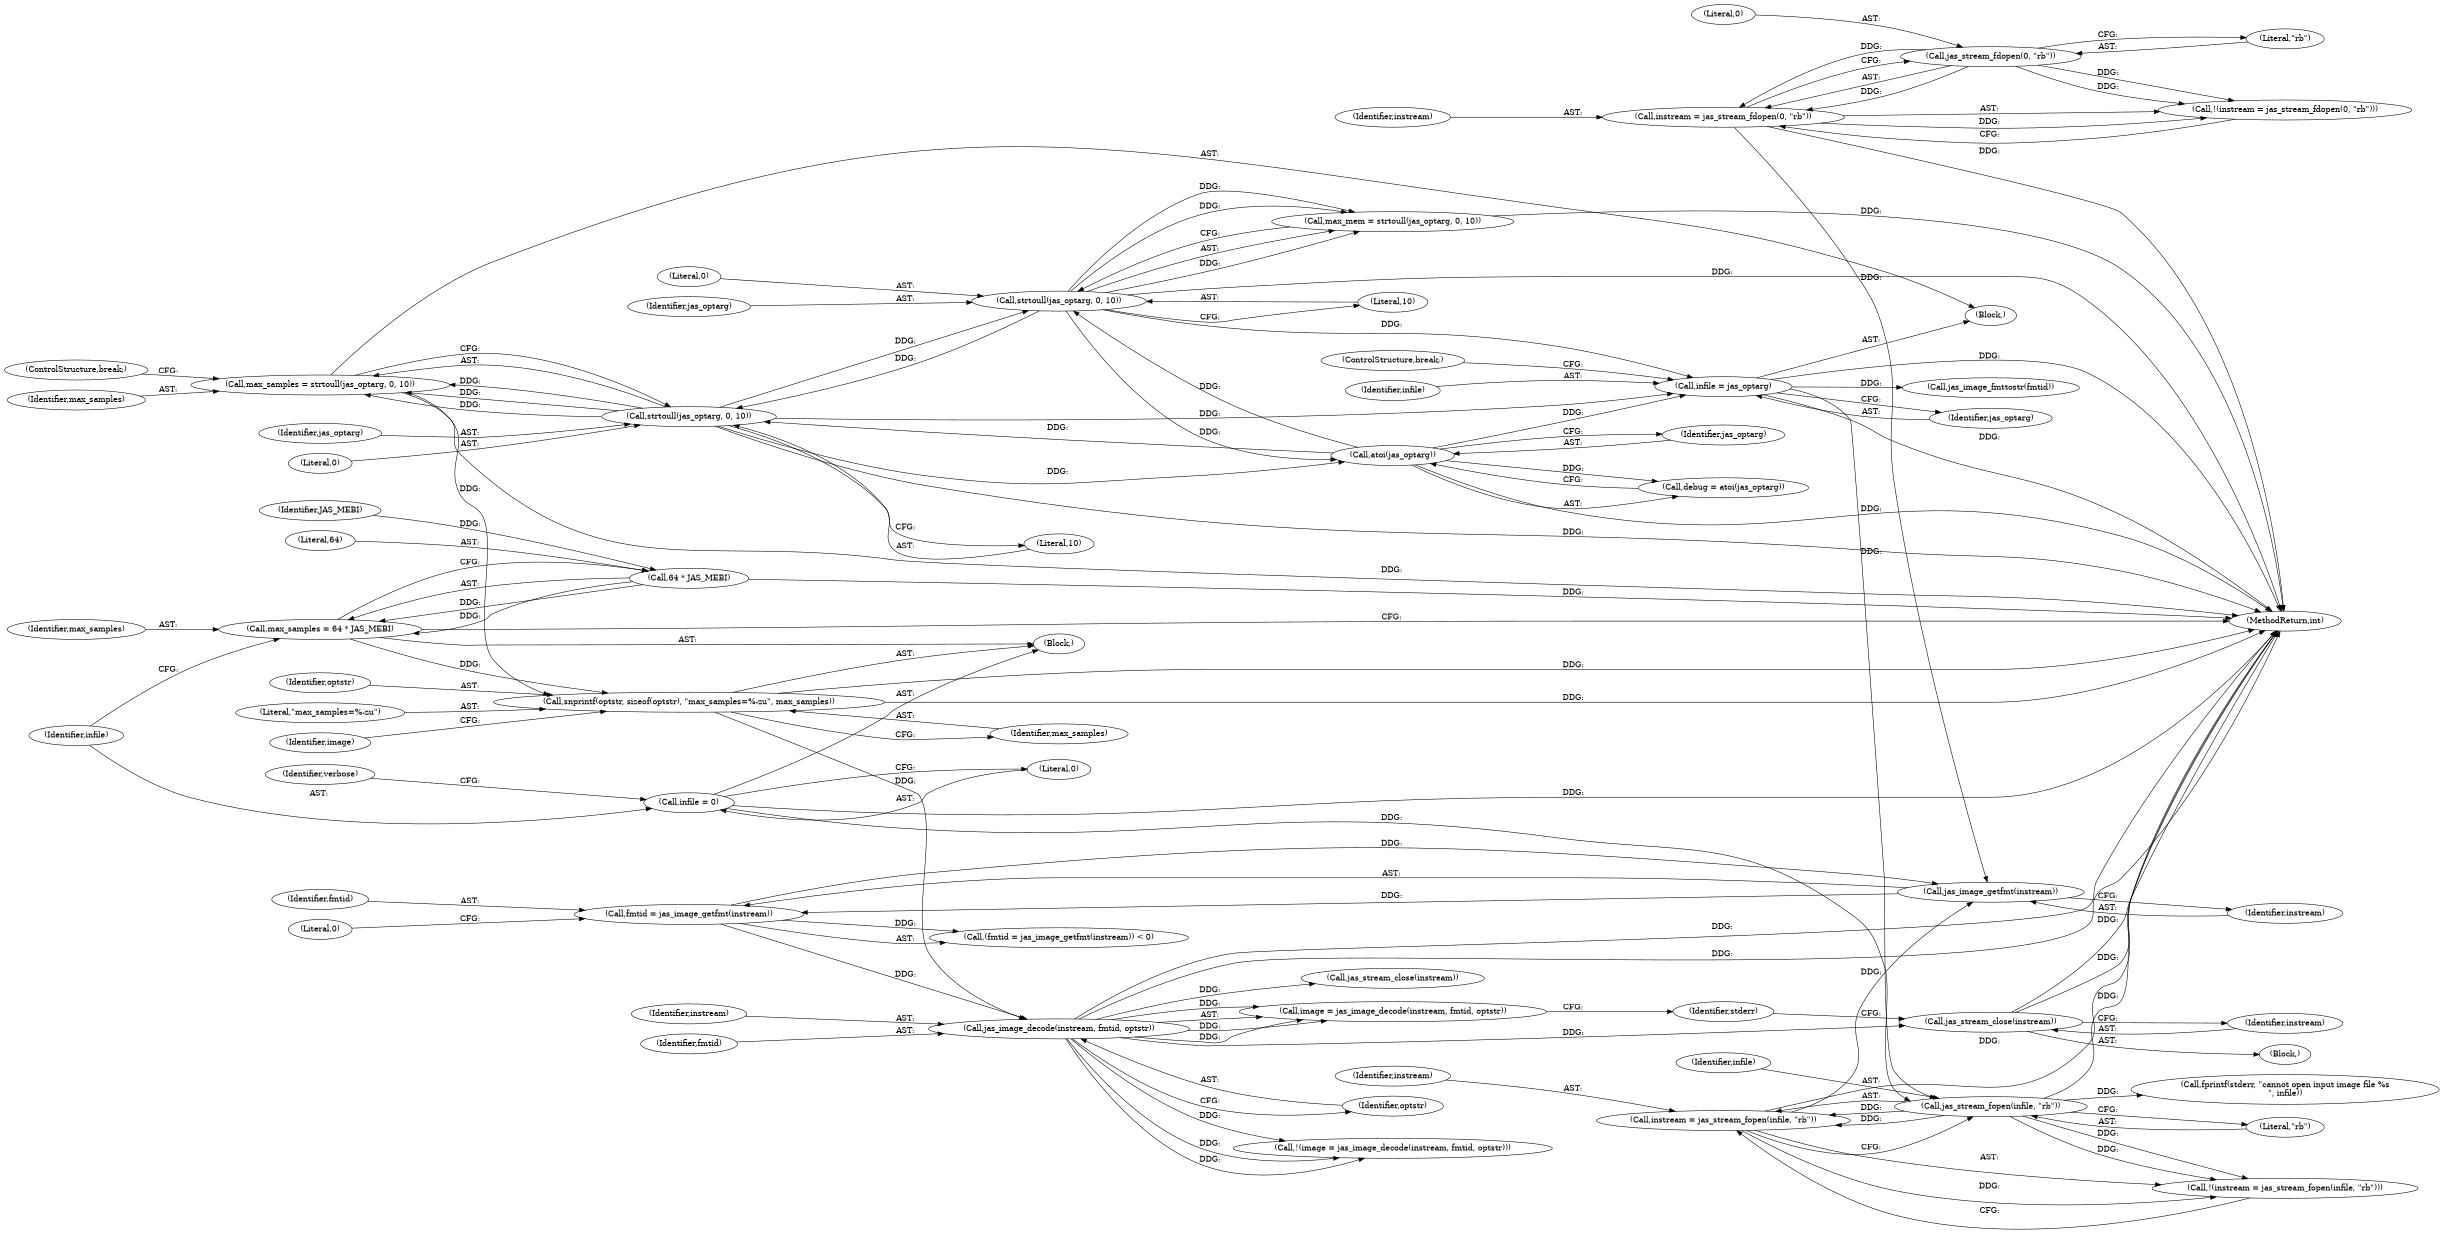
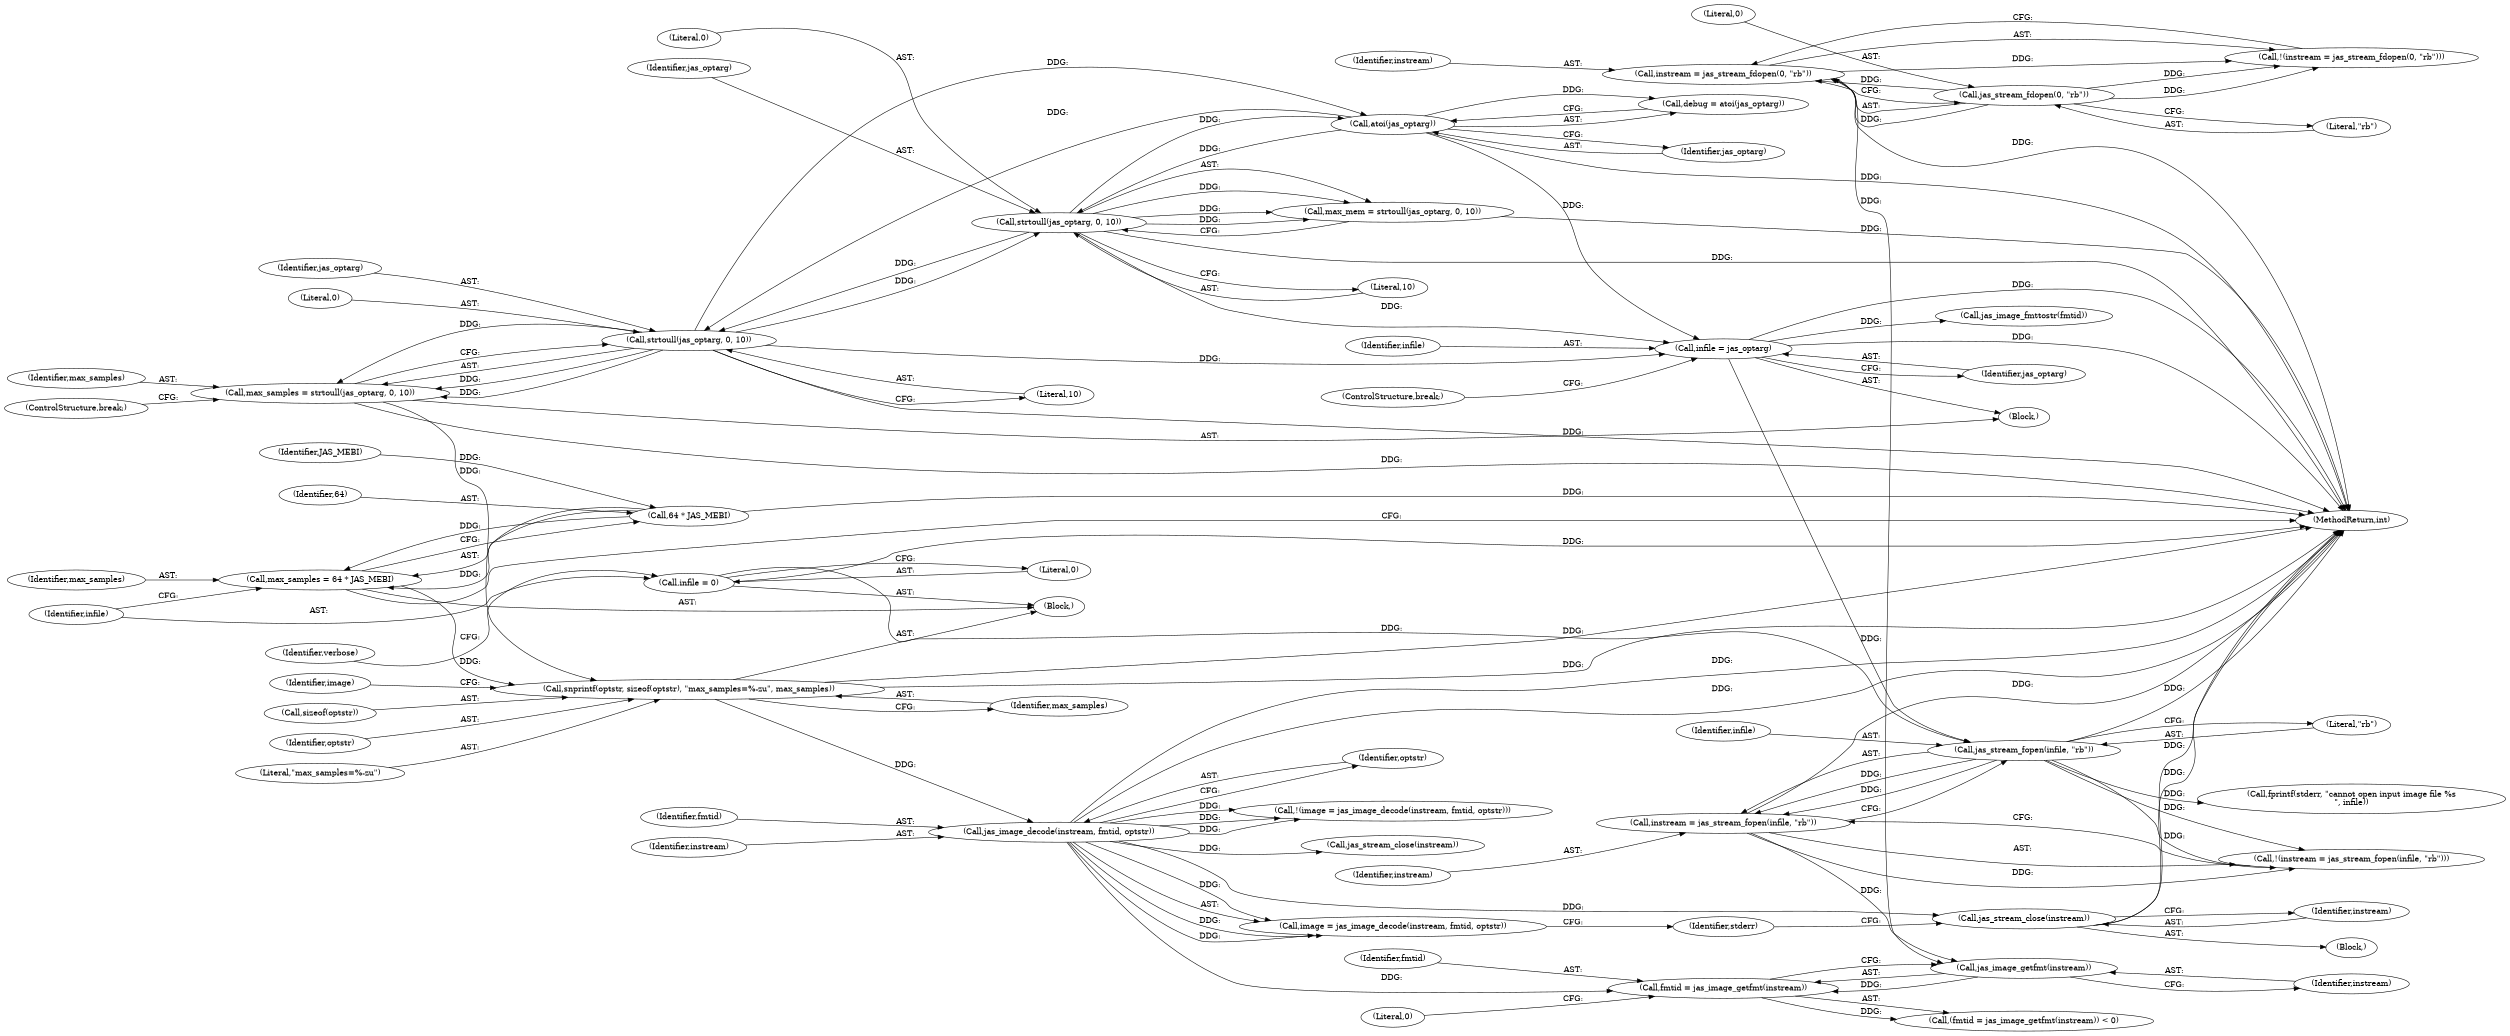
node "(Literal,64)": label "(Literal,64)" -> "(Identifier,64)"
node "(Call,sizeof(optstr))": added
edge "(Call,fmtid = jas_image_getfmt(instream))" -> "(Call,jas_image_getfmt(instream))": label "DDG: " -> "CFG: "
edge "(Call,fmtid = jas_image_getfmt(instream))" -> "(Call,jas_image_decode(instream, fmtid, optstr))": reversed
